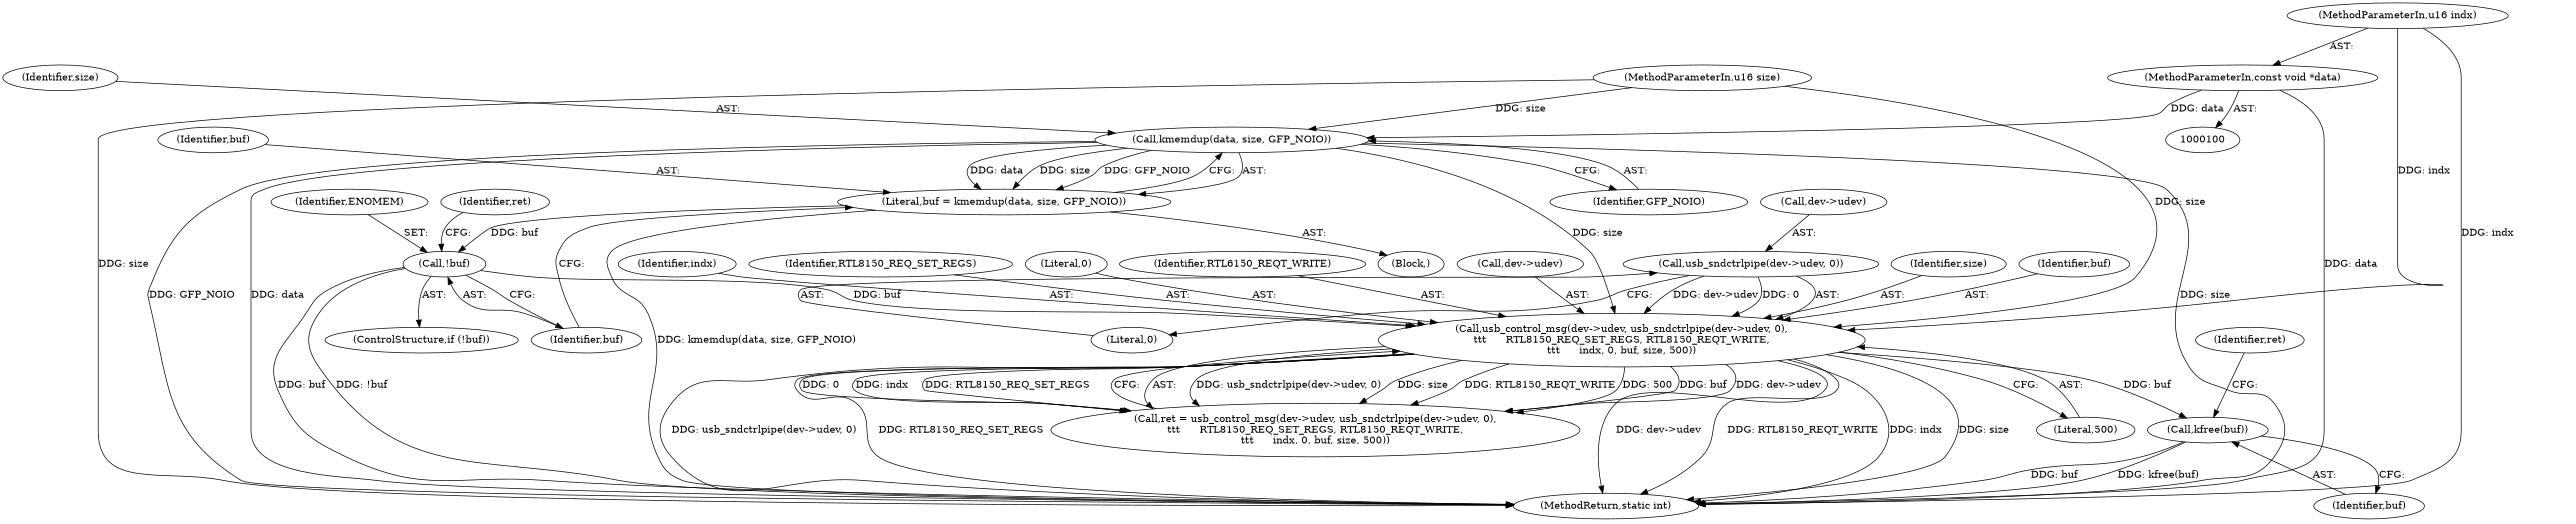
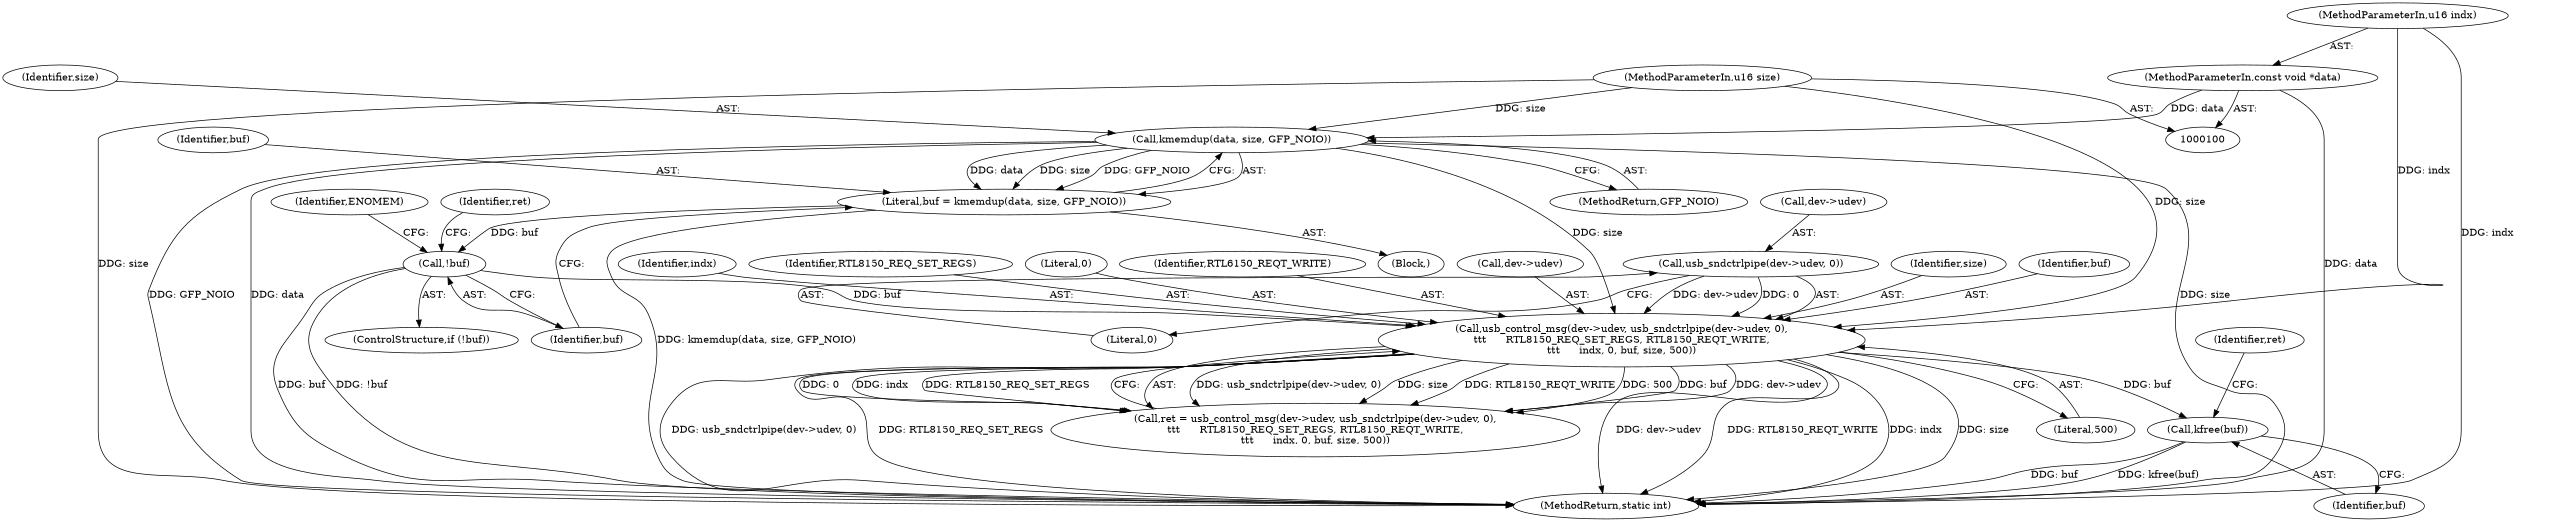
edge "(MethodParameterIn,u16 size)" -> "1000100": added, label "AST:"
node "(Identifier,GFP_NOIO)": label "(Identifier,GFP_NOIO)" -> "(MethodReturn,GFP_NOIO)"
edge "(Identifier,ENOMEM)" -> "(Call,!buf)": label "SET: " -> "CFG: "
